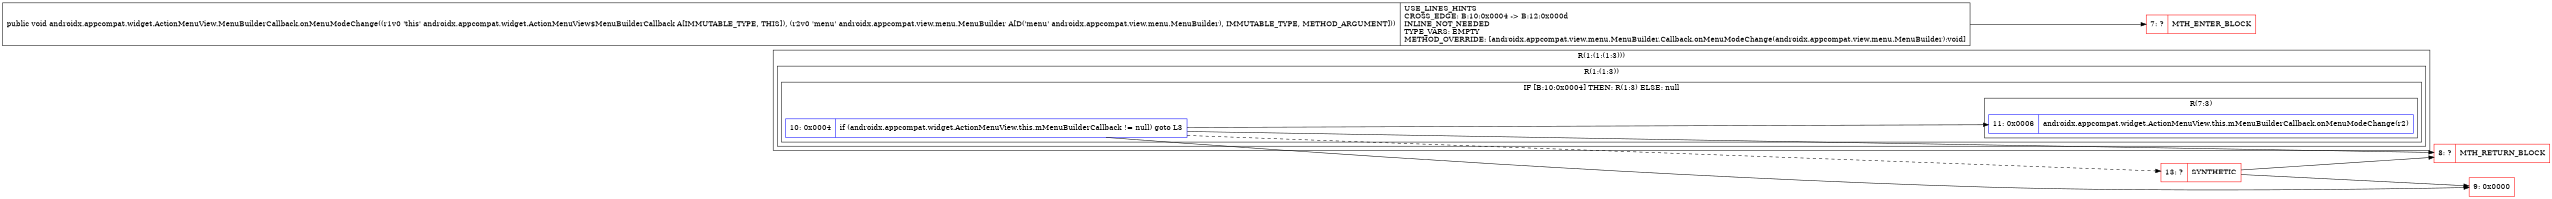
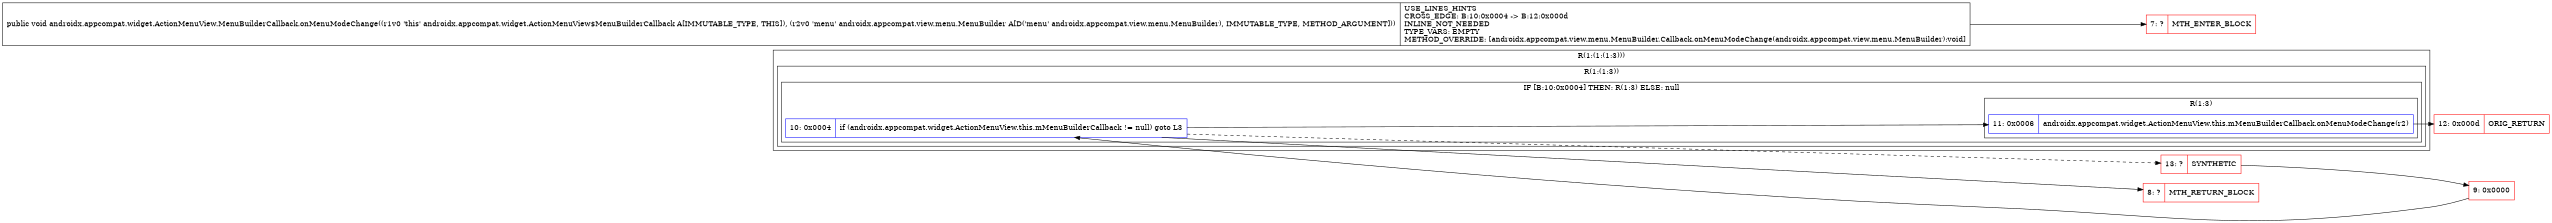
cluster "R(7:3)": label "R(7:3)" -> "R(1:3)"
node "12: 0x000d": added
edge "13: ?" -> "8: ?": removed
edge "10: 0x0004" -> "9: 0x0000": reversed
